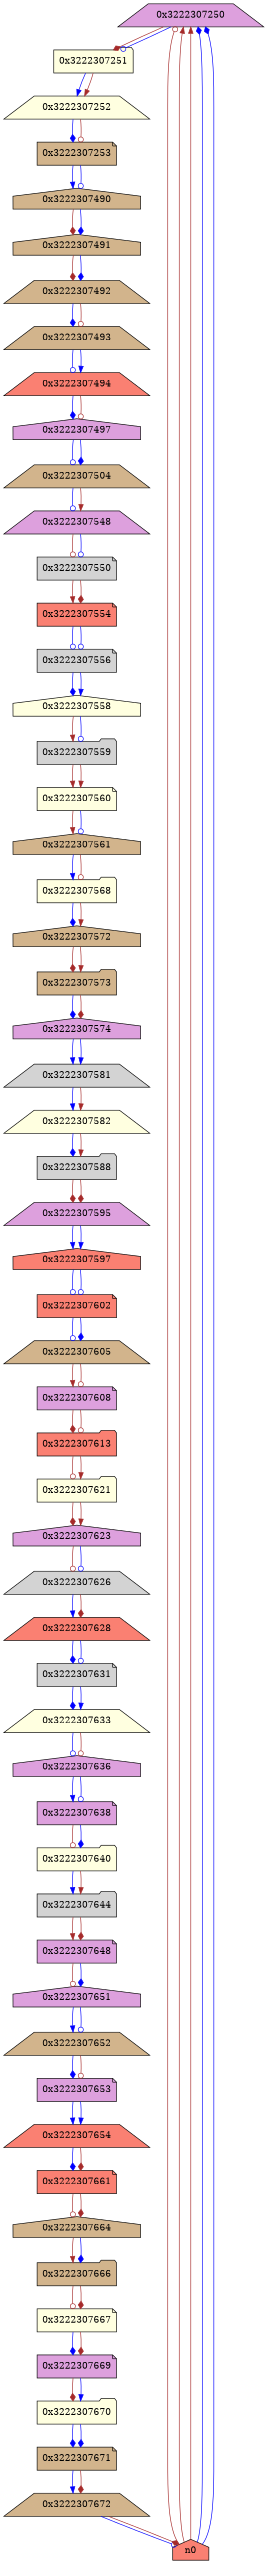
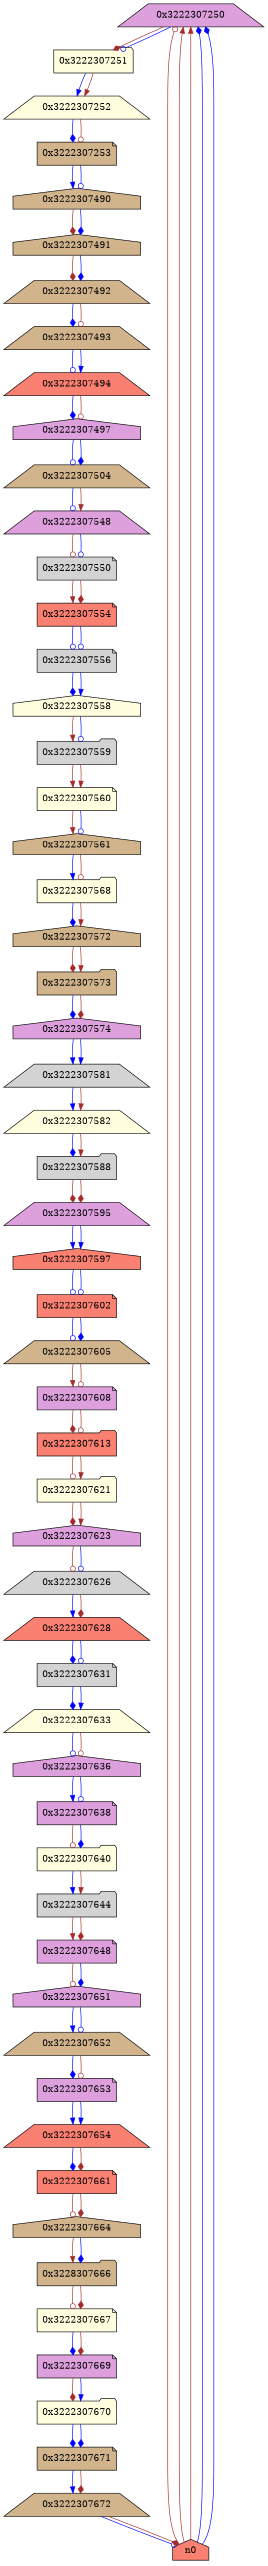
node "0x3222307666": label "0x3222307666" -> "0x3228307666"
